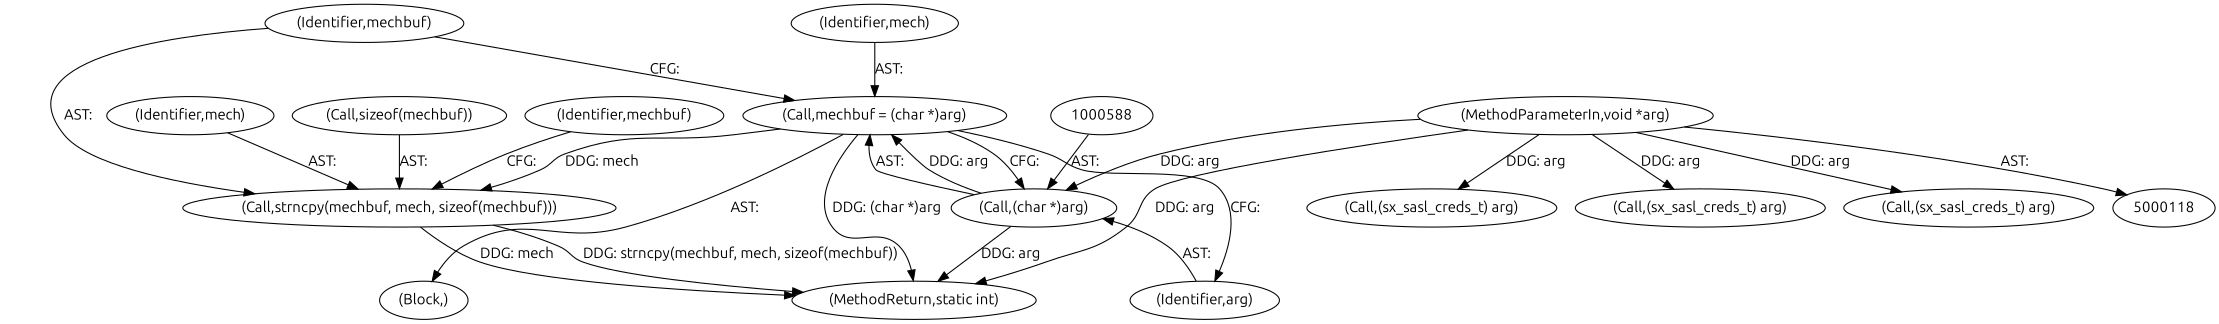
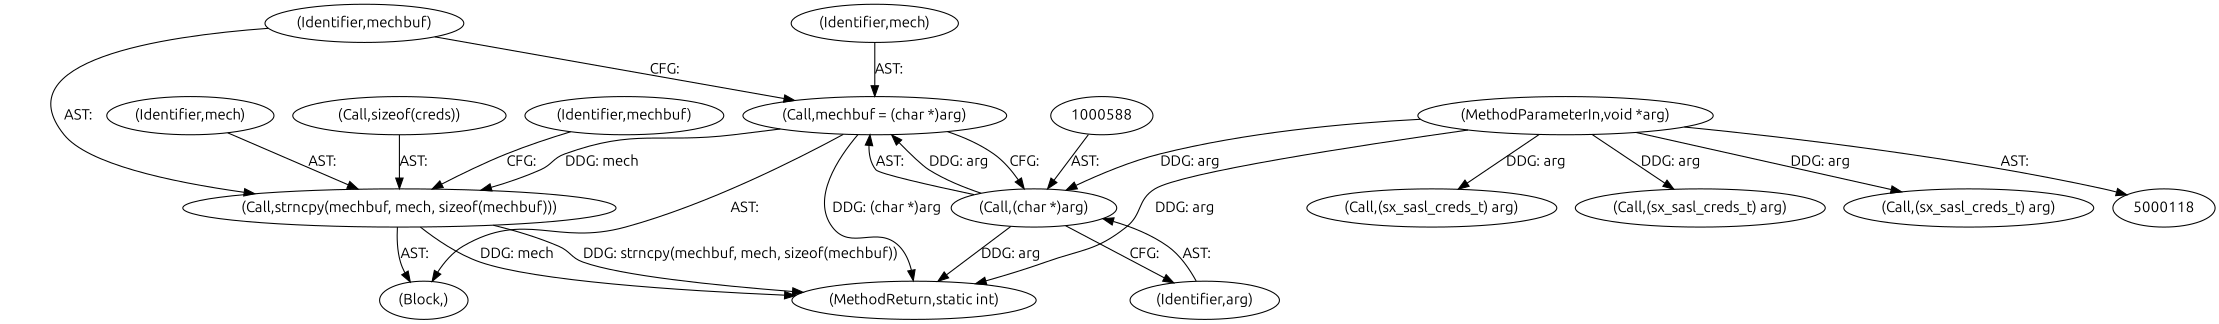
node "(Call,sizeof(mechbuf))": label "(Call,sizeof(mechbuf))" -> "(Call,sizeof(creds))"
edge "(Call,mechbuf = (char *)arg)" -> "(Identifier,arg)": now "(Call,(char *)arg)" -> "(Identifier,arg)"
edge "(Call,strncpy(mechbuf, mech, sizeof(mechbuf)))" -> "(Block,)": added, label "AST:"
